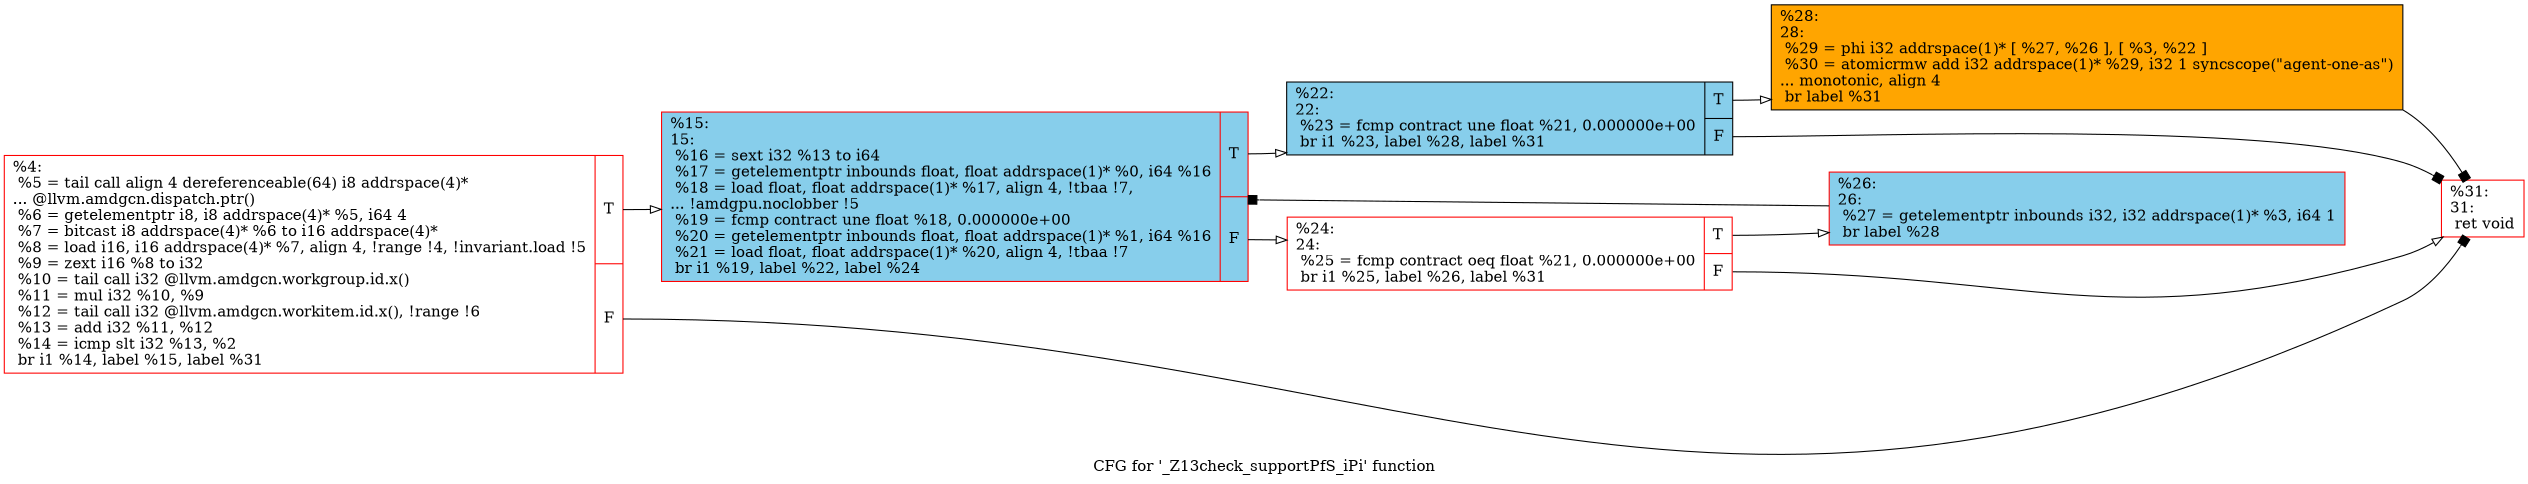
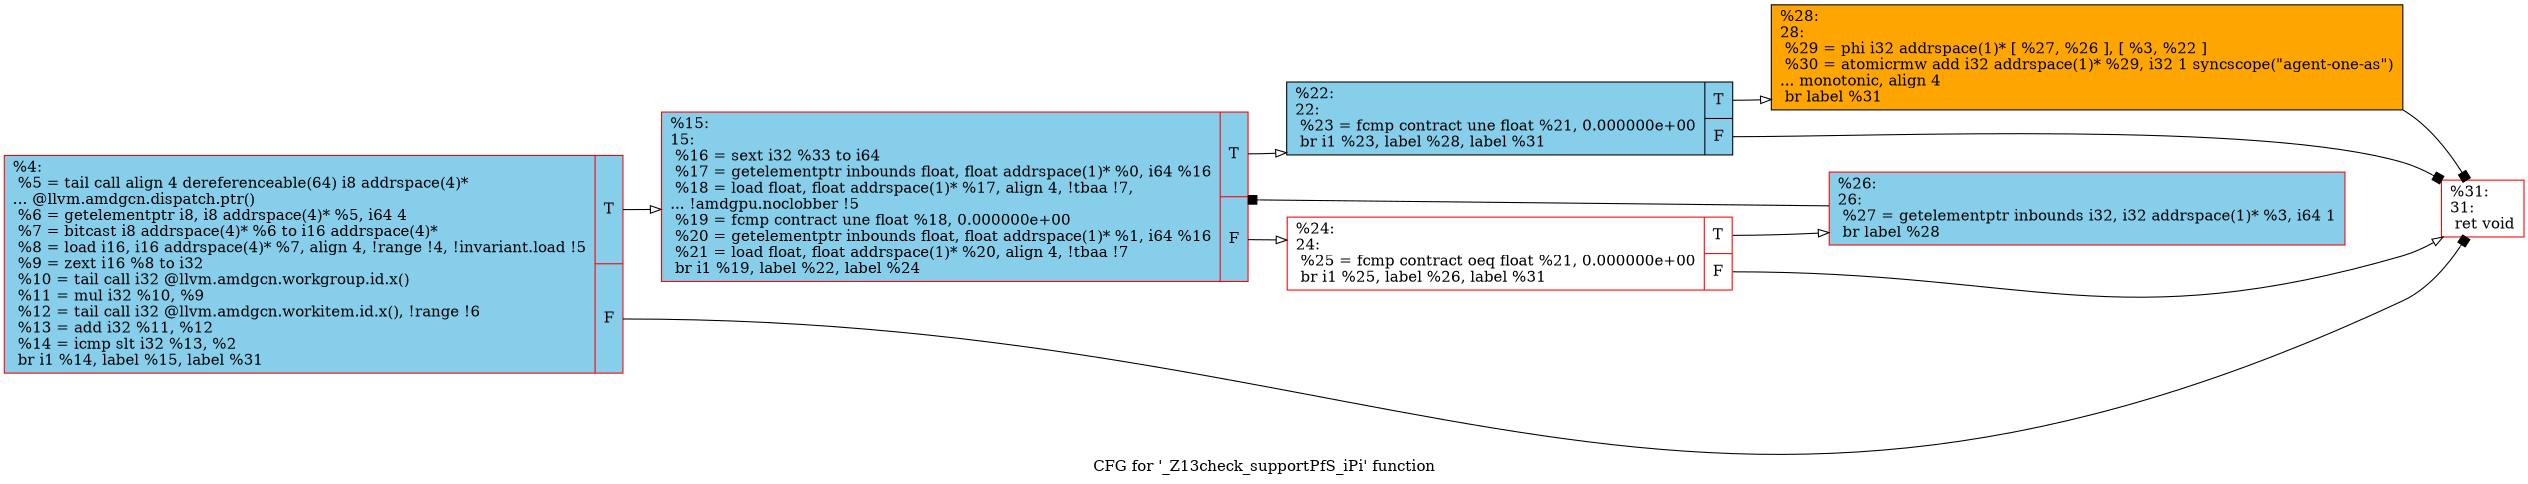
node "%15:": text "%16 = sext i32 %13 to i64" -> "%16 = sext i32 %33 to i64"
node "%4:": fillcolor white -> skyblue
